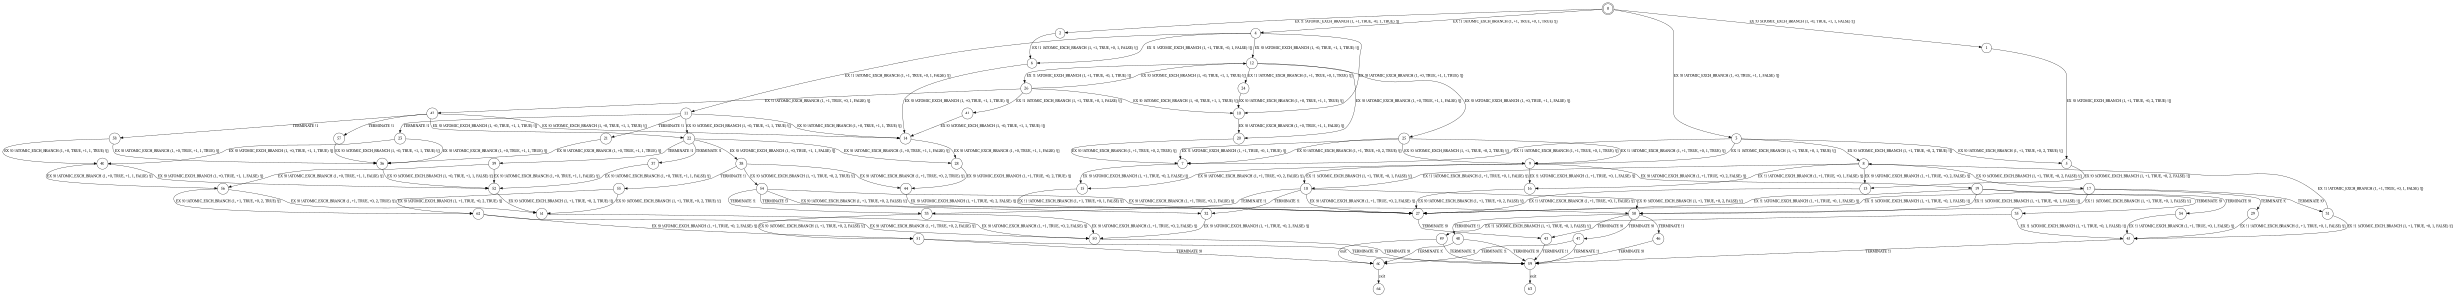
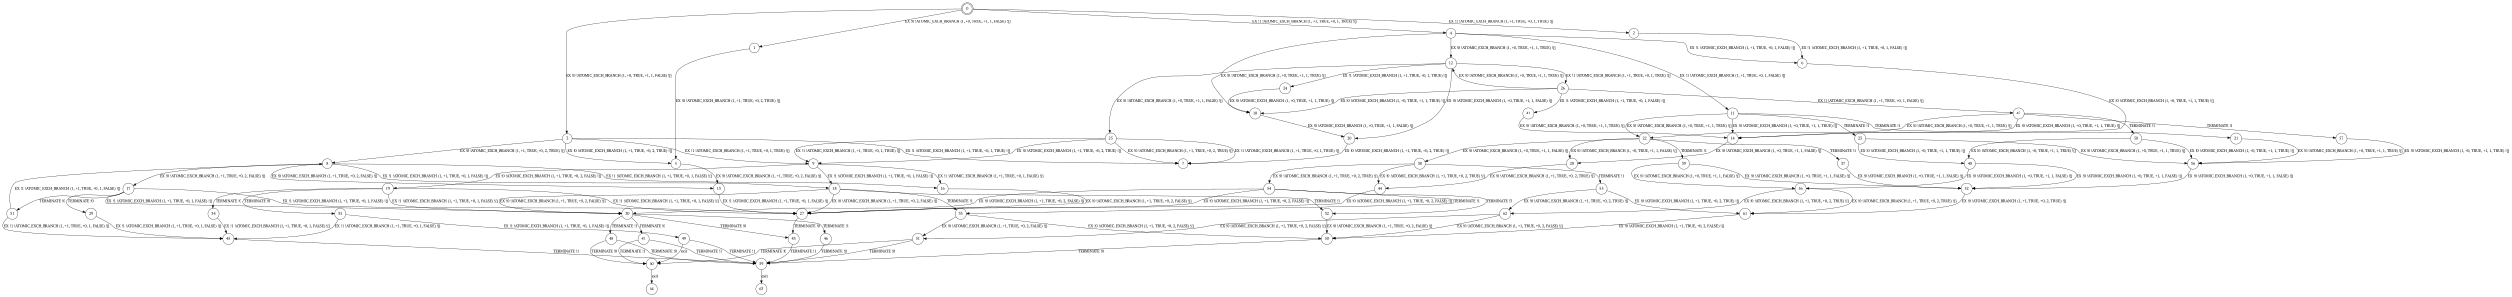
node "15": removed
